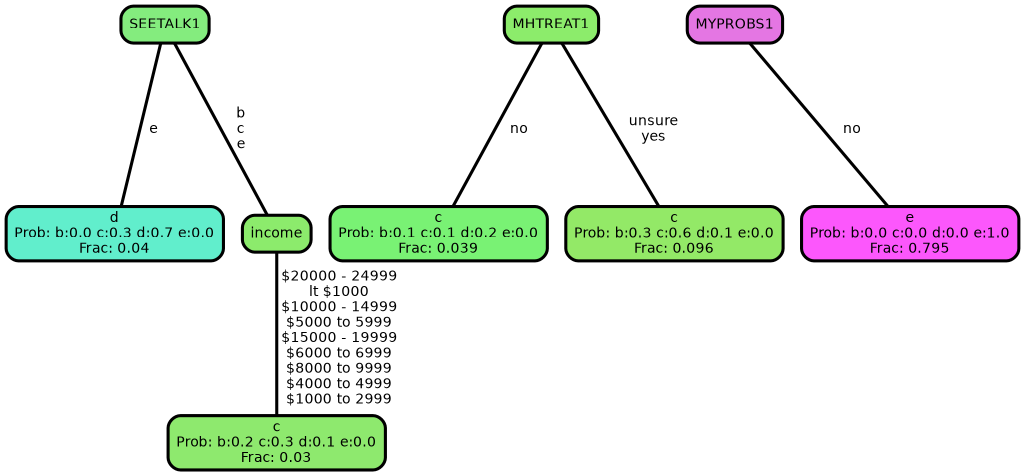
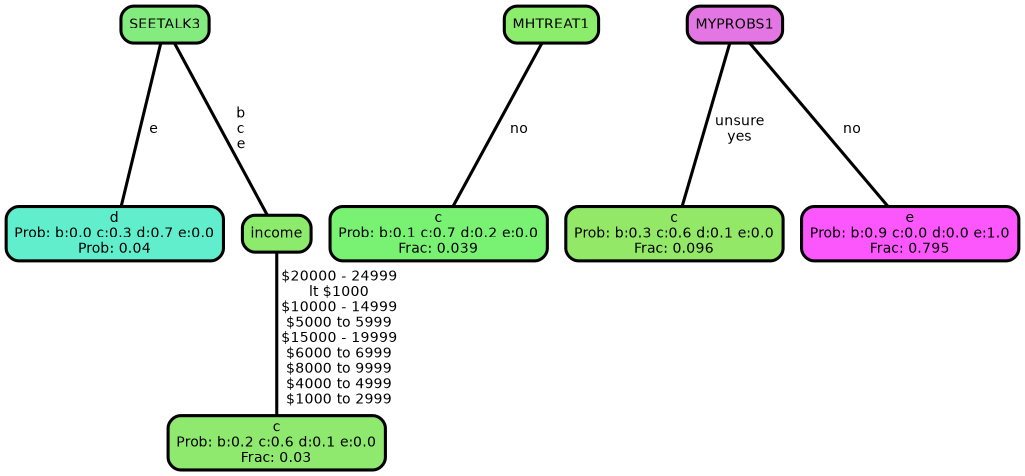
node "SEETALK1": label "SEETALK1" -> "SEETALK3"
edge "MHTREAT1" -- "c Prob: b:0.3 c:0.6 d:0.1 e:0.0 Frac: 0.096": now "MYPROBS1" -- "c Prob: b:0.3 c:0.6 d:0.1 e:0.0 Frac: 0.096"
node "d Prob: b:0.0 c:0.3 d:0.7 e:0.0 Frac: 0.04": label "d Prob: b:0.0 c:0.3 d:0.7 e:0.0 Frac: 0.04" -> "d Prob: b:0.0 c:0.3 d:0.7 e:0.0 Prob: 0.04"
node "c Prob: b:0.1 c:0.1 d:0.2 e:0.0 Frac: 0.039": label "c Prob: b:0.1 c:0.1 d:0.2 e:0.0 Frac: 0.039" -> "c Prob: b:0.1 c:0.7 d:0.2 e:0.0 Frac: 0.039"
node "e Prob: b:0.0 c:0.0 d:0.0 e:1.0 Frac: 0.795": label "e Prob: b:0.0 c:0.0 d:0.0 e:1.0 Frac: 0.795" -> "e Prob: b:0.9 c:0.0 d:0.0 e:1.0 Frac: 0.795"
node "c Prob: b:0.2 c:0.3 d:0.1 e:0.0 Frac: 0.03": label "c Prob: b:0.2 c:0.3 d:0.1 e:0.0 Frac: 0.03" -> "c Prob: b:0.2 c:0.6 d:0.1 e:0.0 Frac: 0.03"
